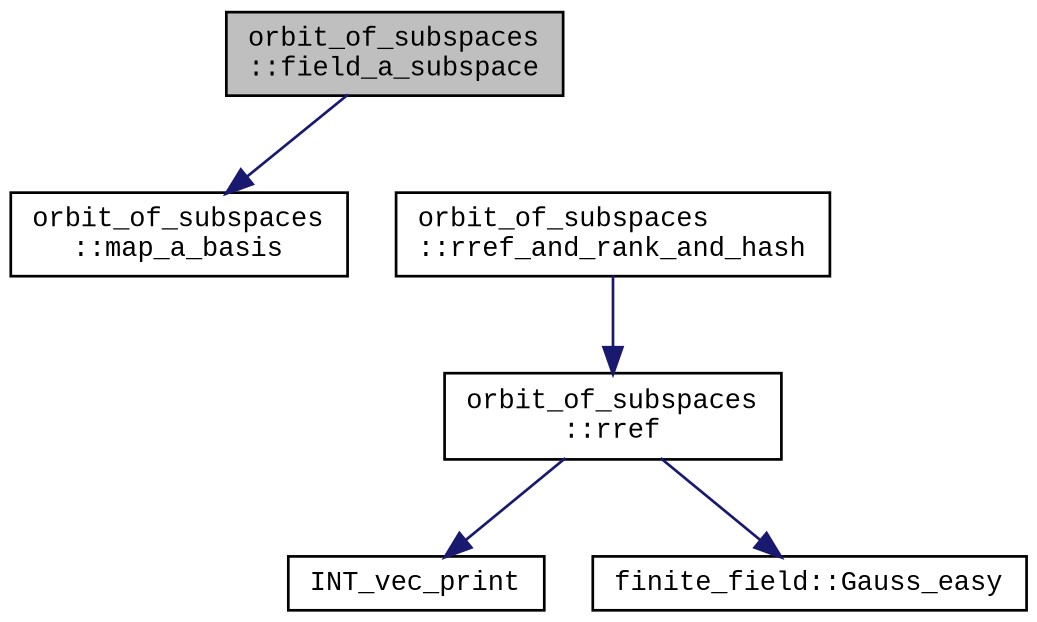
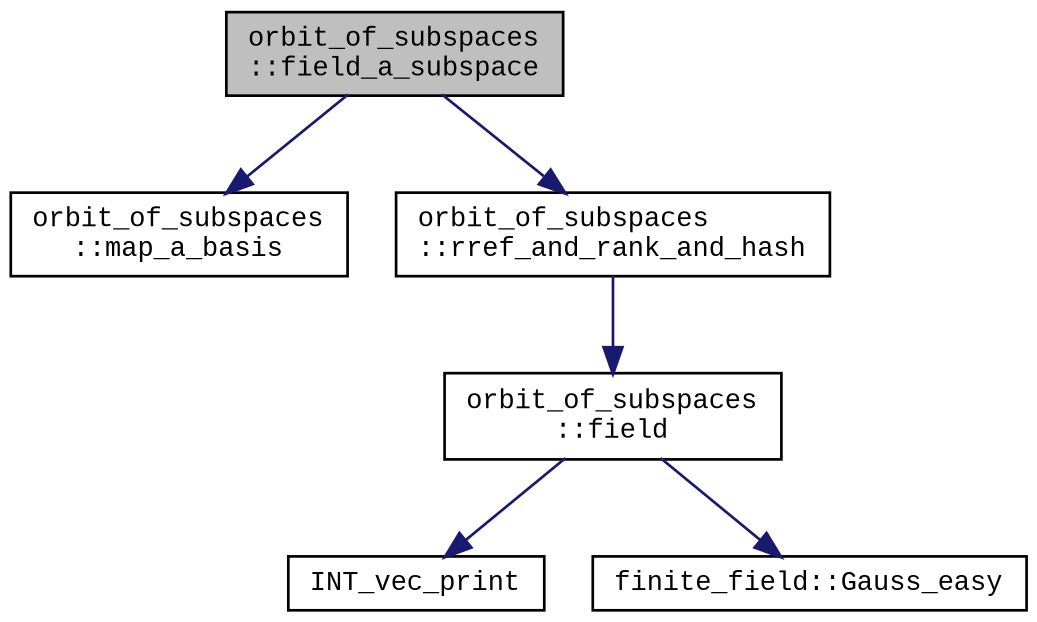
edge "orbit_of_subspaces ::field_a_subspace" -> "orbit_of_subspaces ::rref_and_rank_and_hash": added
node "orbit_of_subspaces ::rref": label "orbit_of_subspaces ::rref" -> "orbit_of_subspaces ::field"
